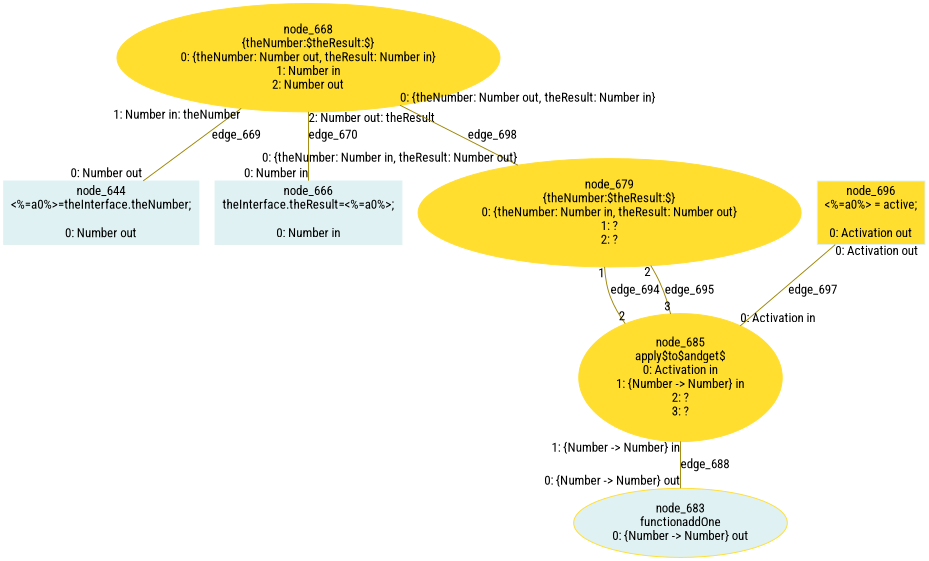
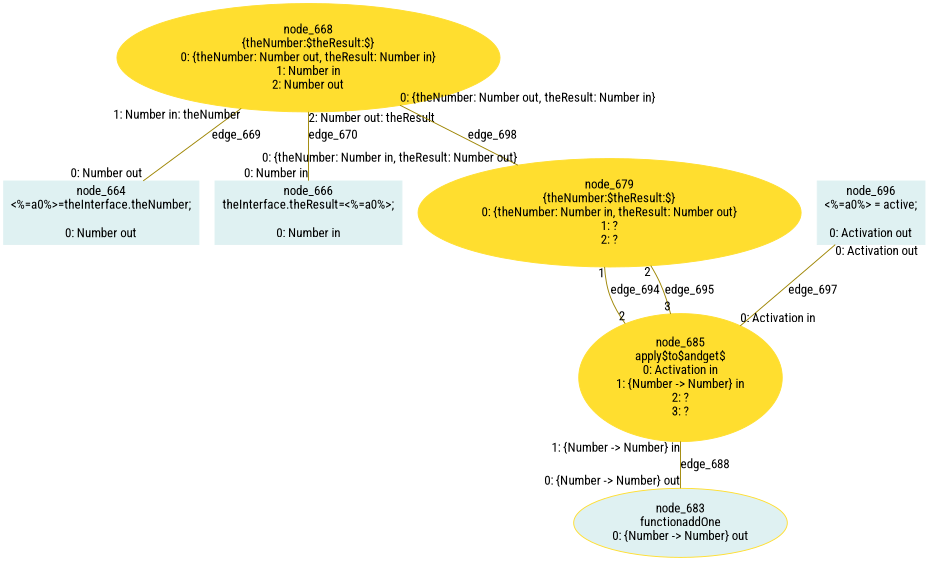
node "node_644 <%=a0%>=theInterface.theNumber; 0: Number out": label "node_644 <%=a0%>=theInterface.theNumber; 0: Number out" -> "node_664 <%=a0%>=theInterface.theNumber; 0: Number out"
node "node_696 <%=a0%> = active; 0: Activation out": fillcolor #ffde2f -> #dff1f2
